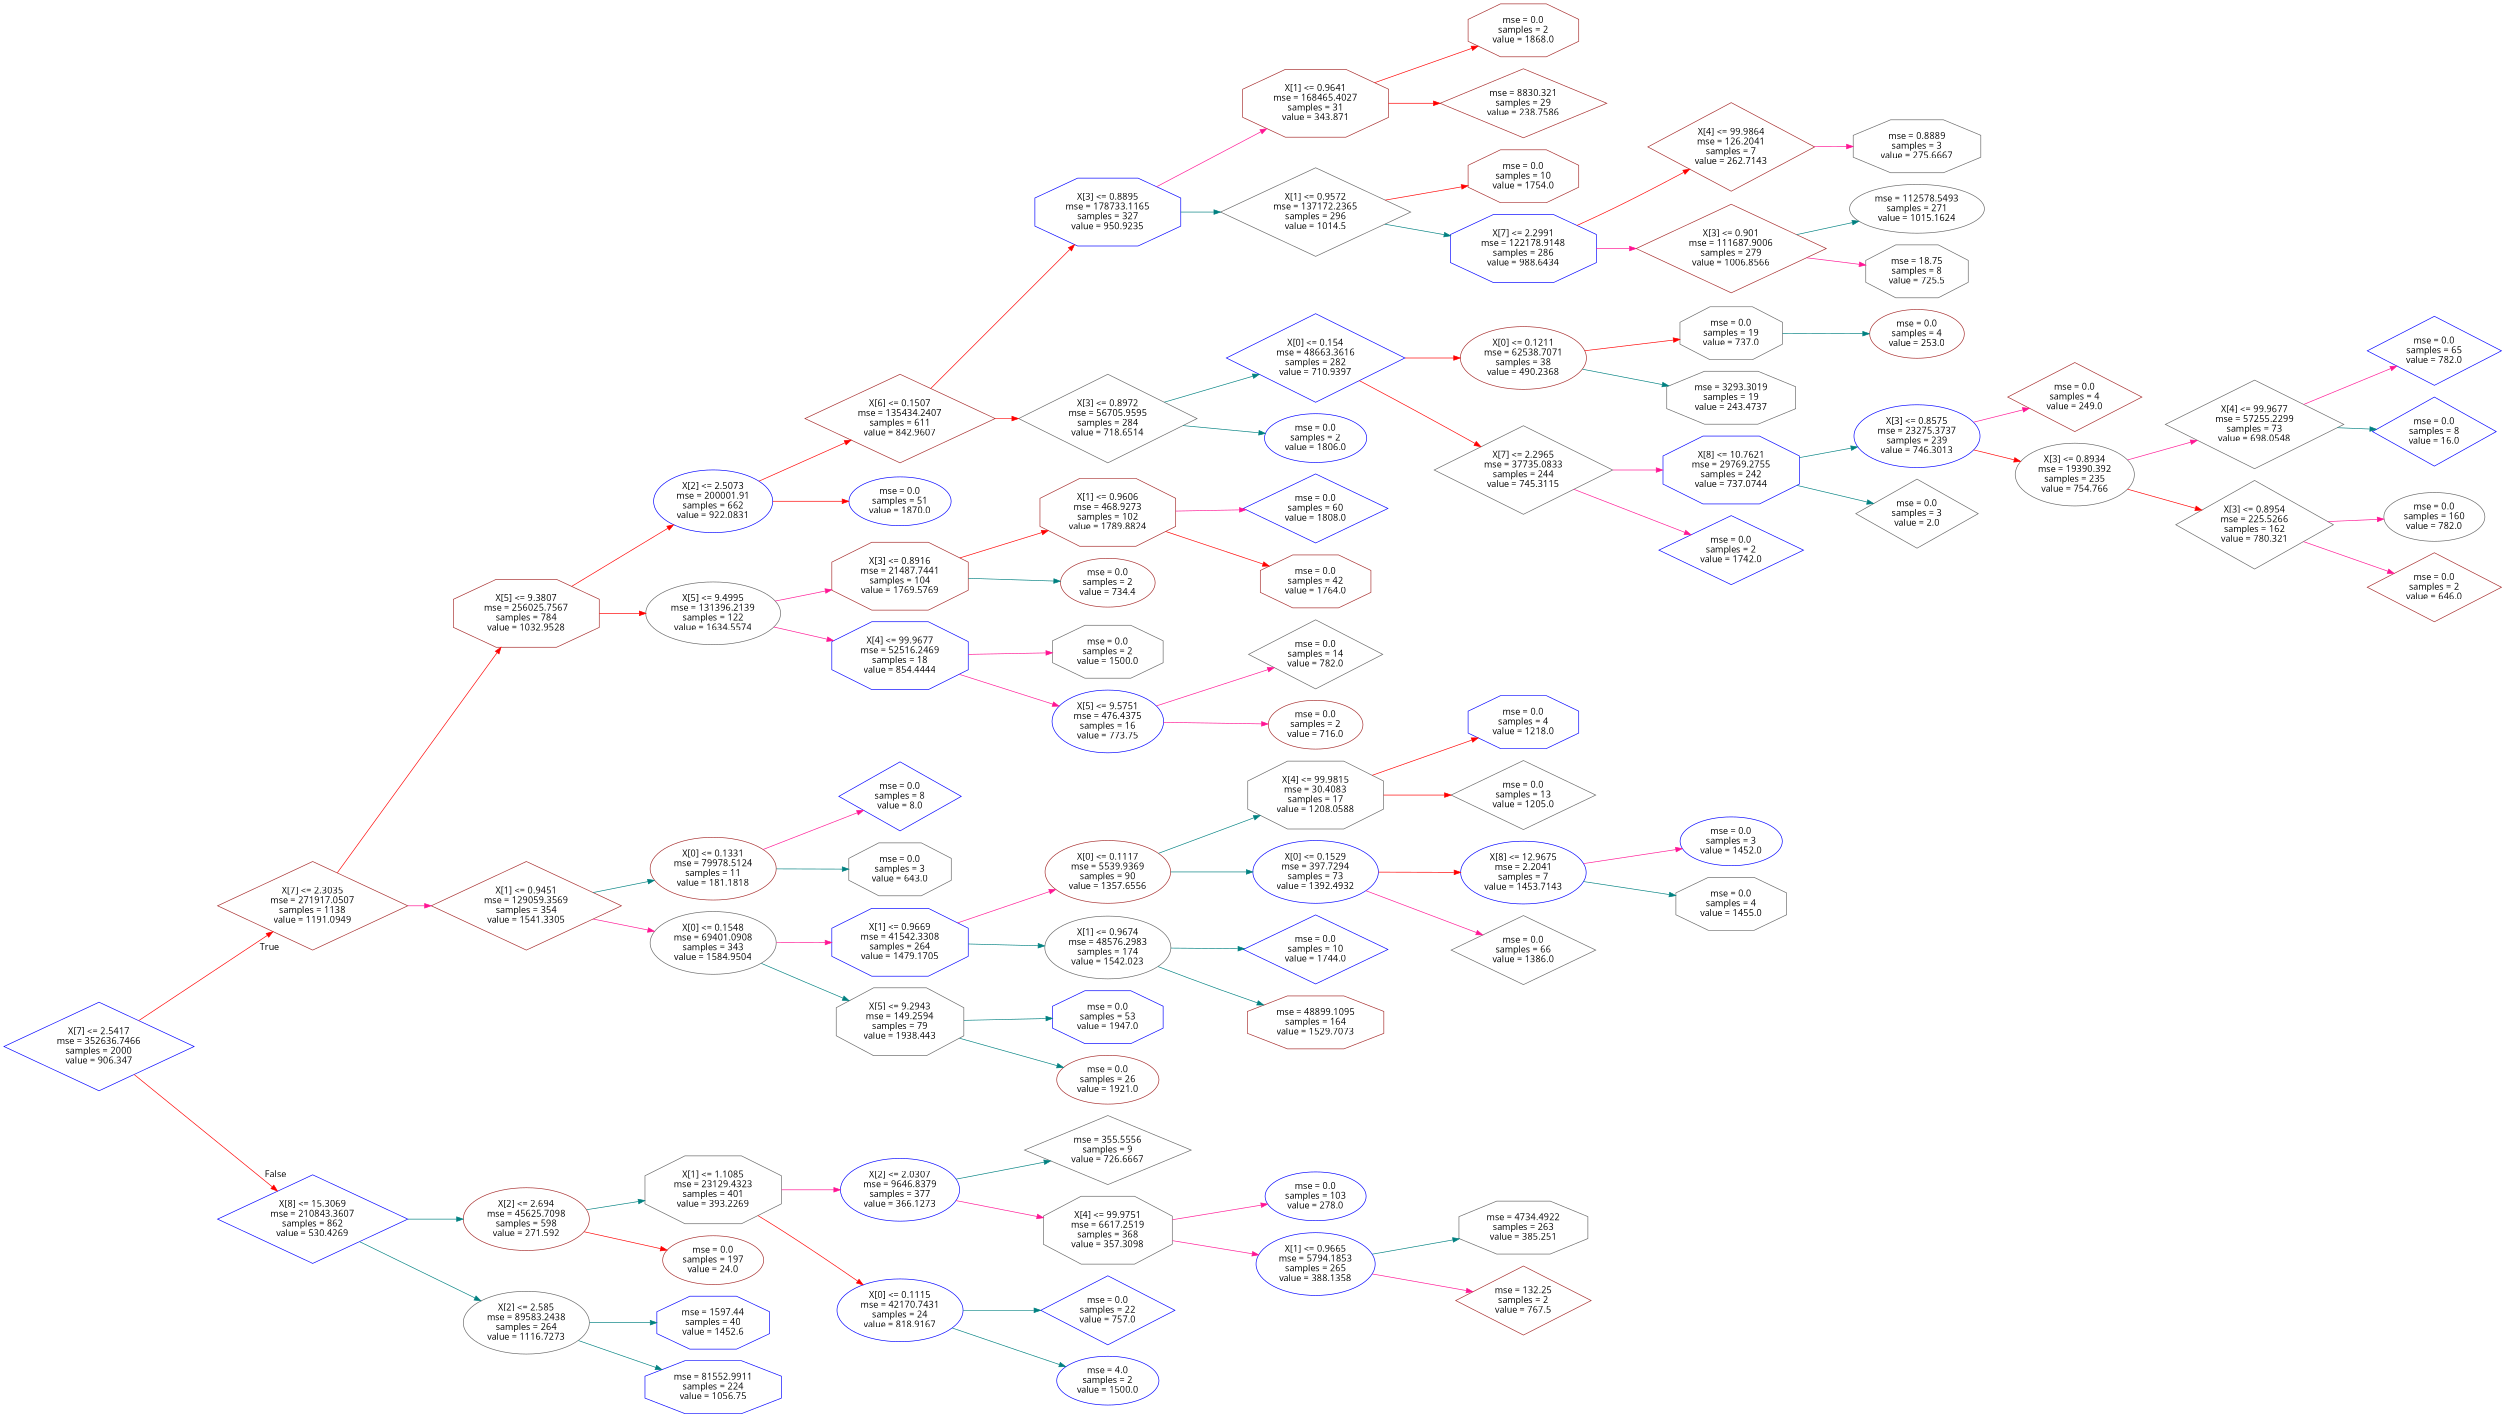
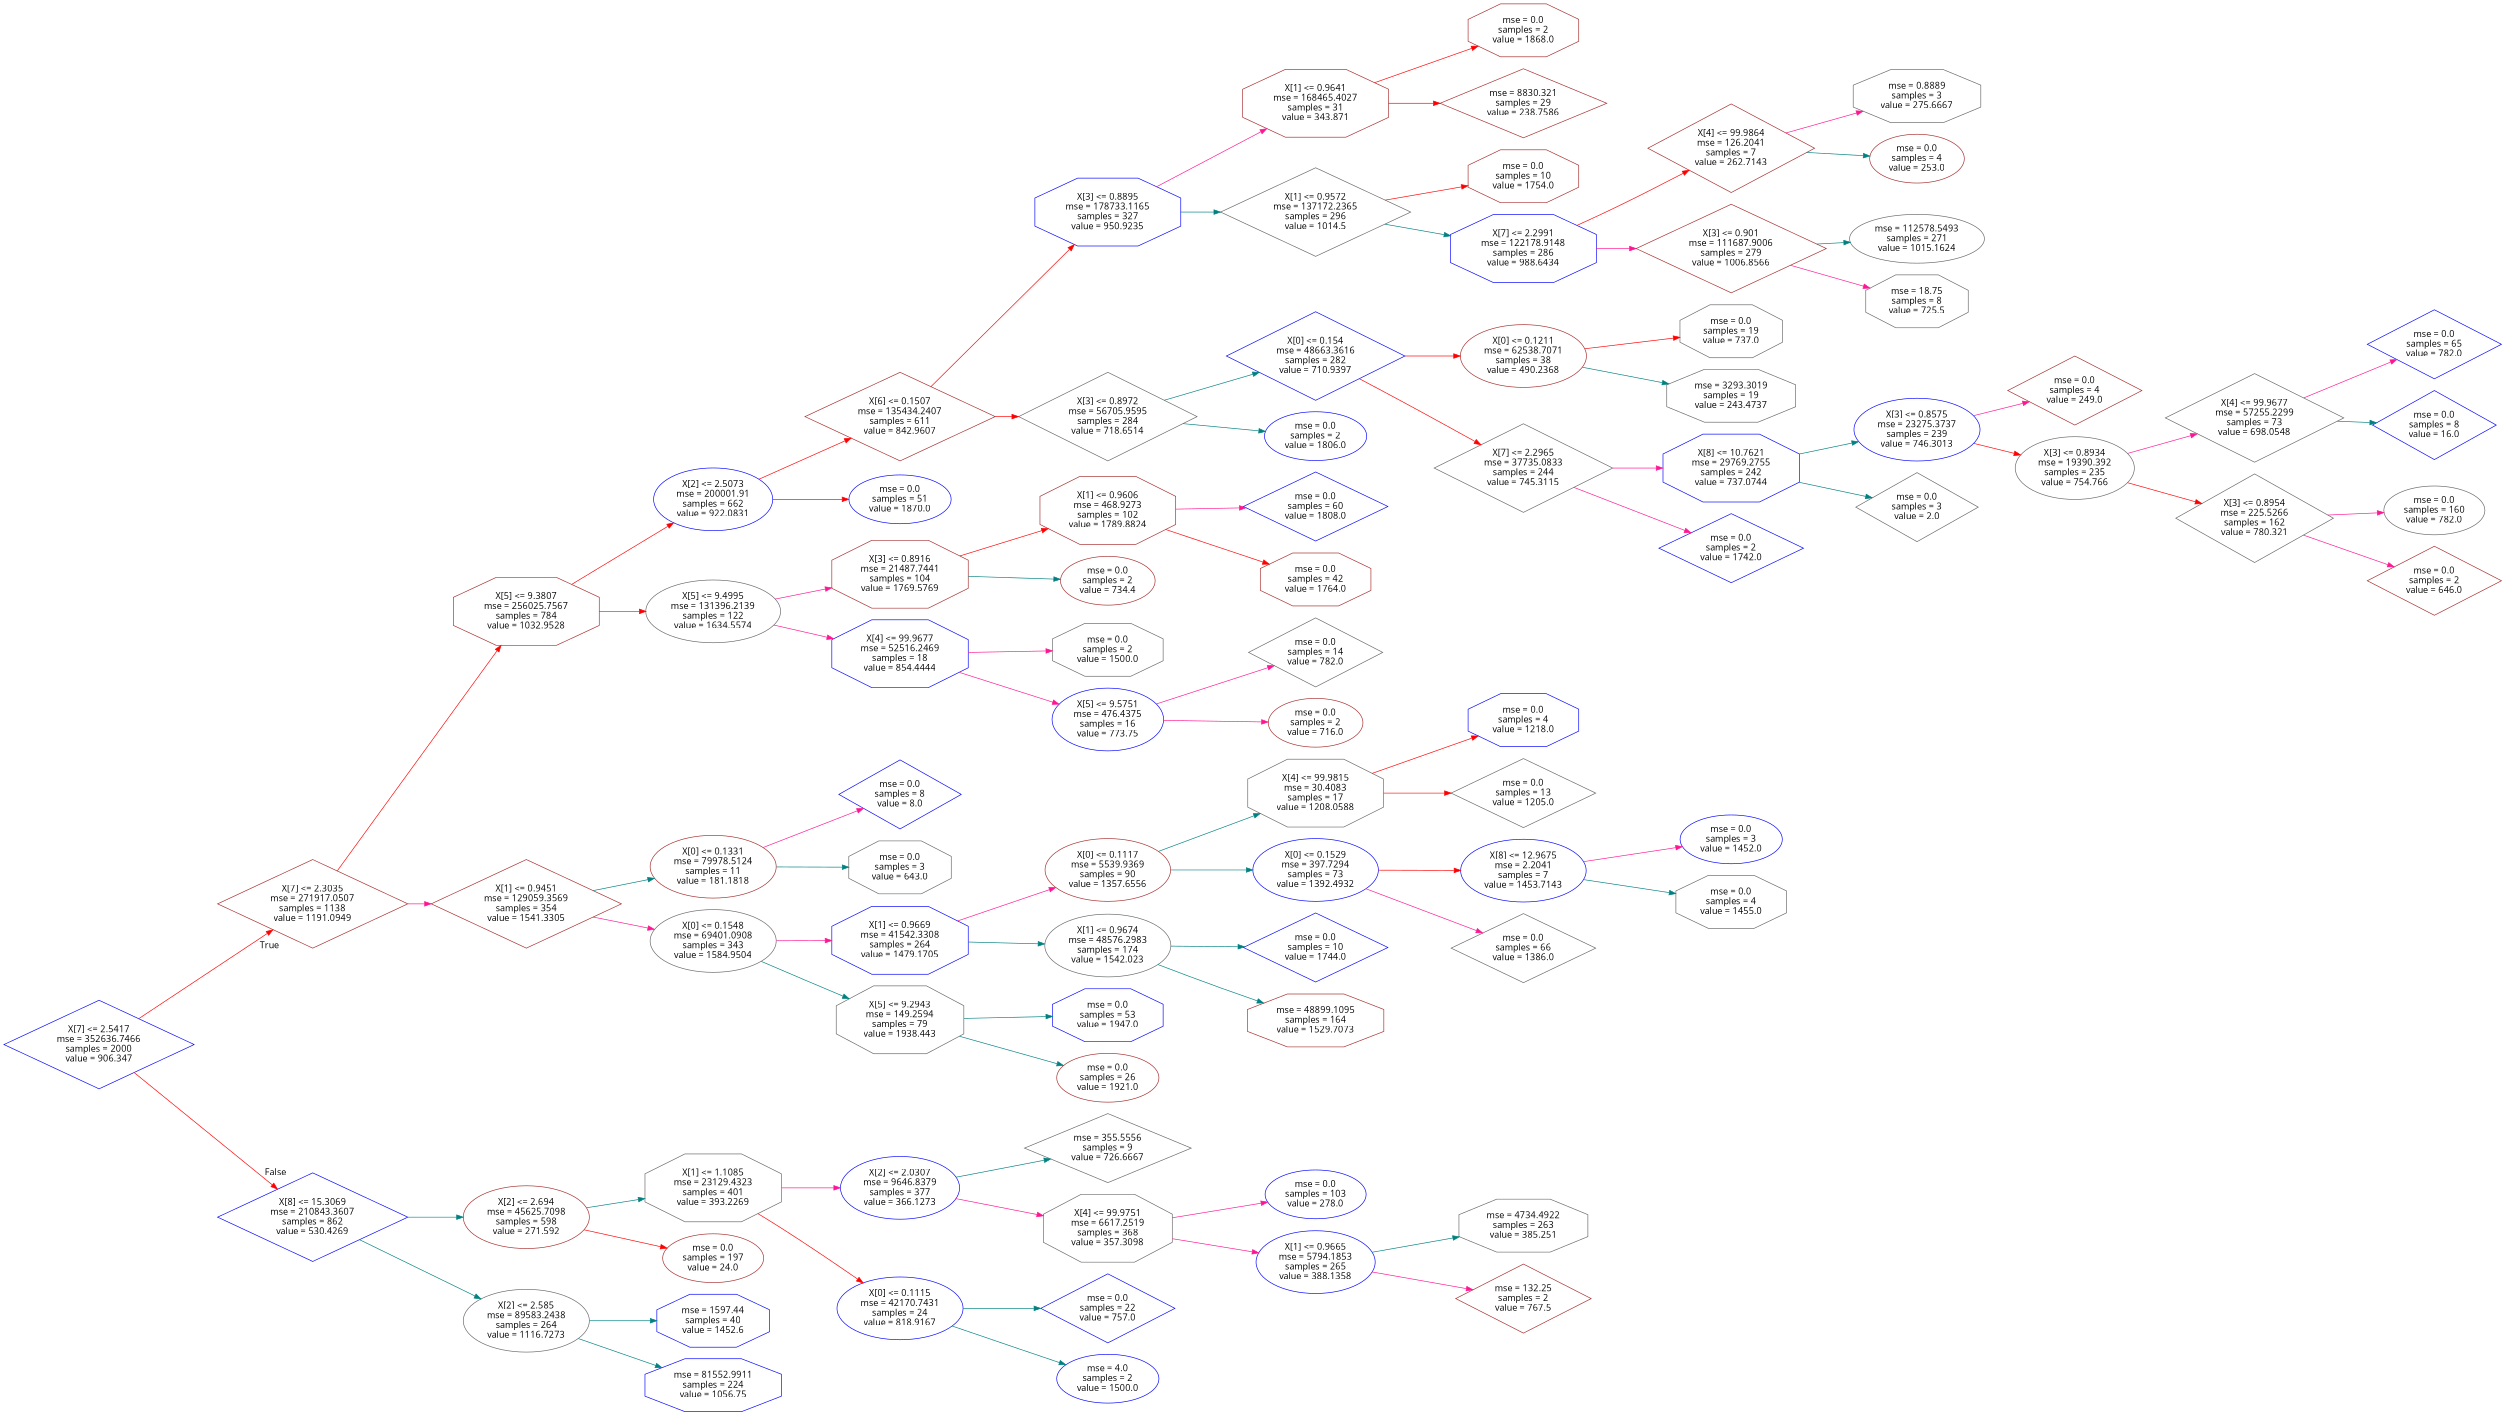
edge "mse = 0.0 samples = 19 value = 737.0" -> "mse = 0.0 samples = 4 value = 253.0": now "X[4] <= 99.9864 mse = 126.2041 samples = 7 value = 262.7143" -> "mse = 0.0 samples = 4 value = 253.0"
